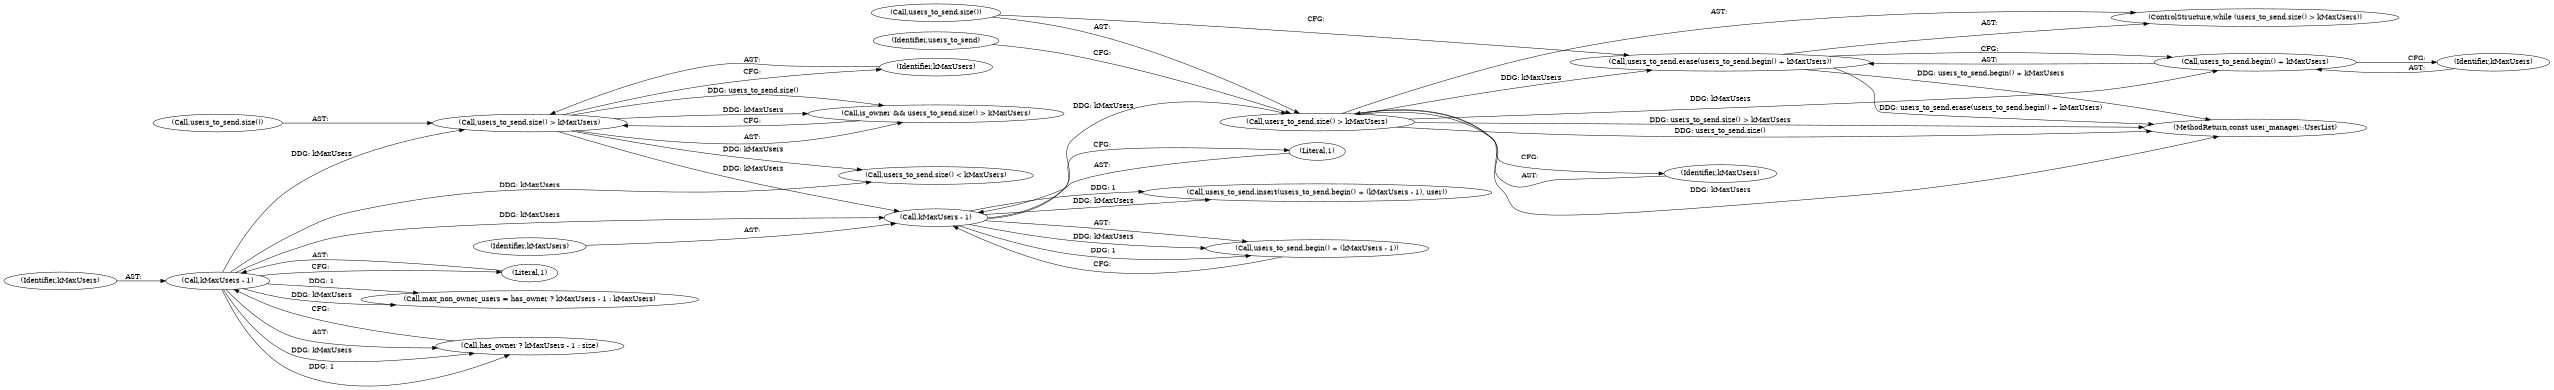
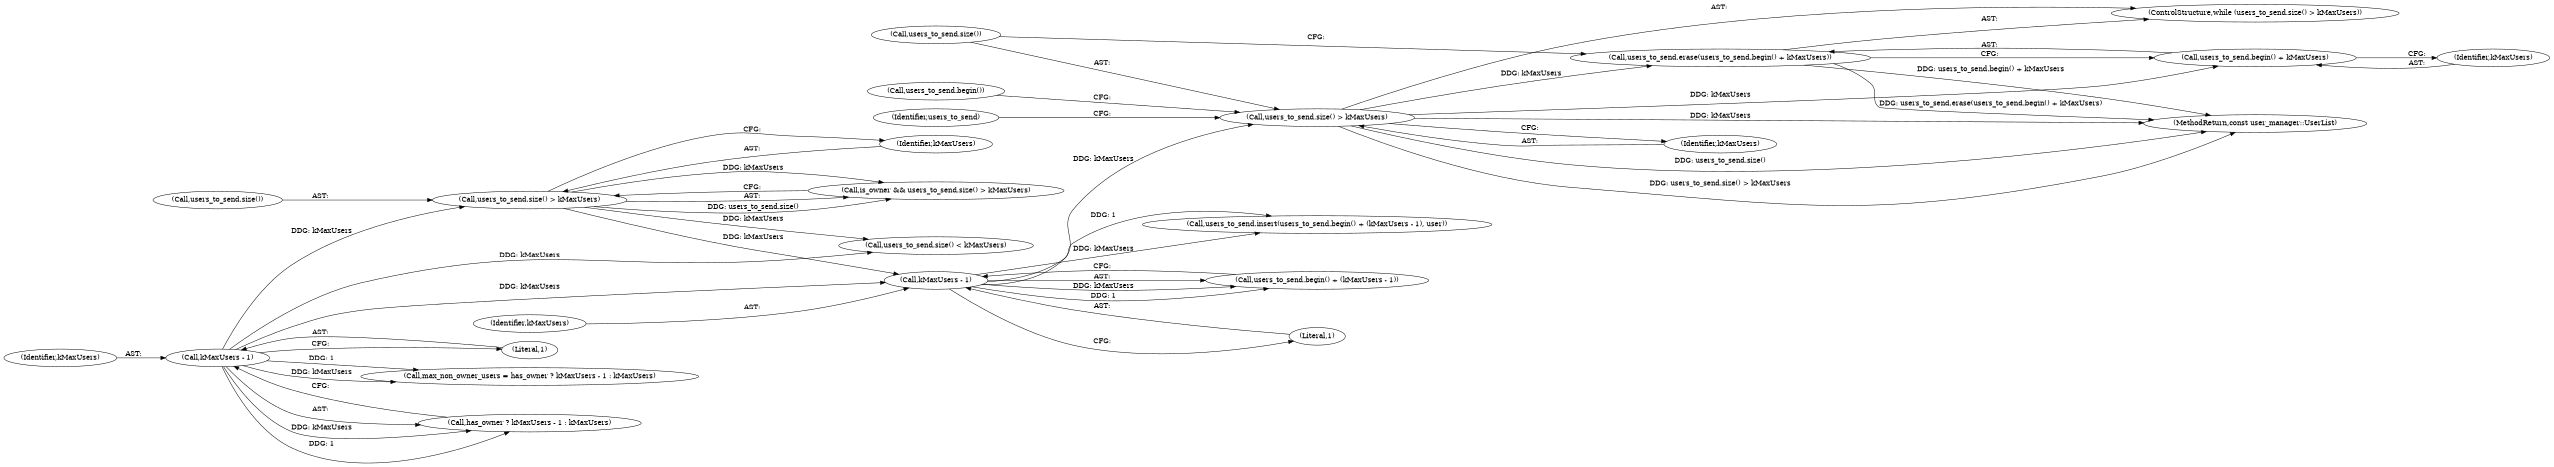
node "(Call,users_to_send.begin())": added
node "(Call,has_owner ? kMaxUsers - 1 : size)": label "(Call,has_owner ? kMaxUsers - 1 : size)" -> "(Call,has_owner ? kMaxUsers - 1 : kMaxUsers)"
